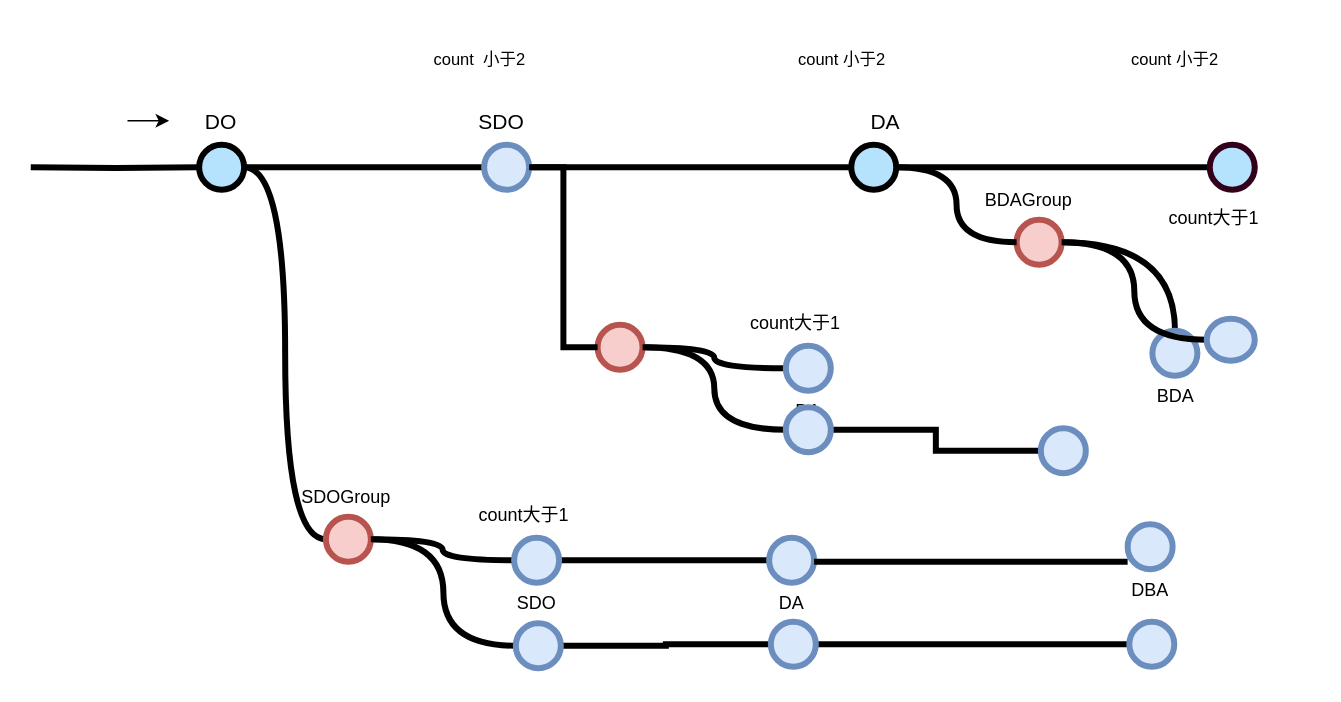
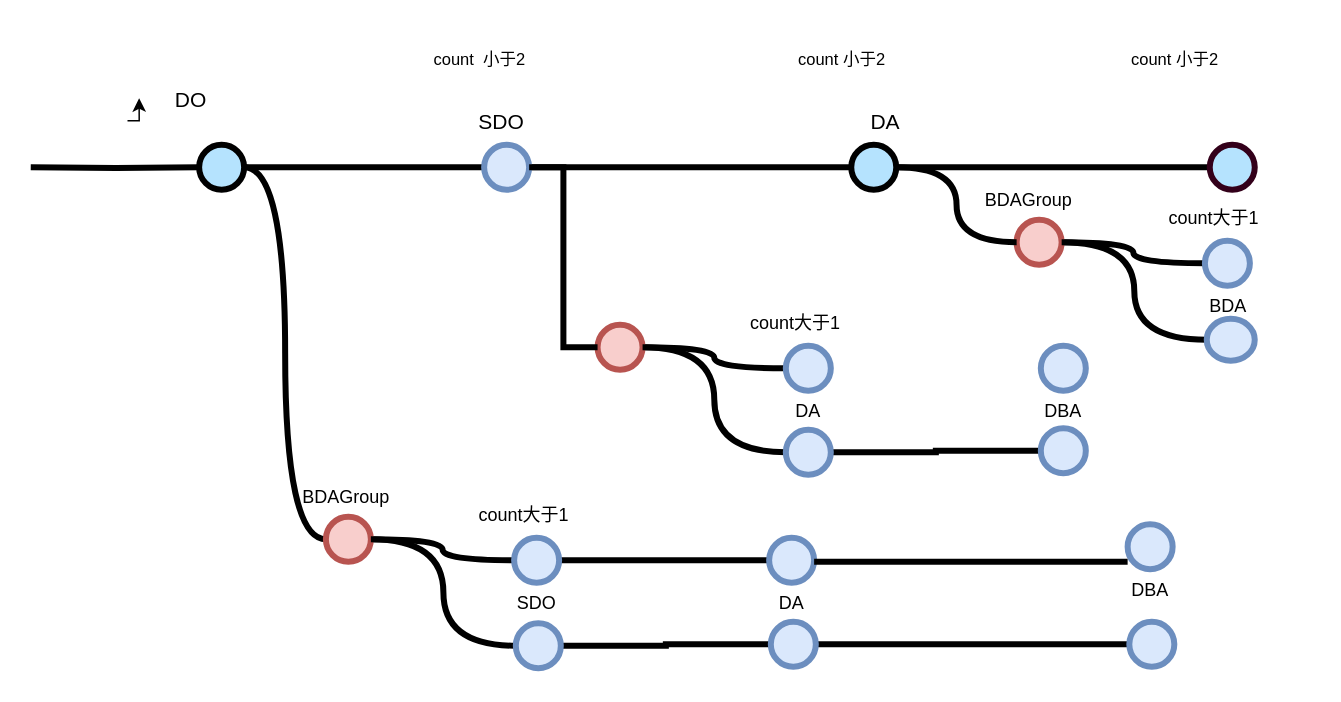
node "DO做": moved (222, 121) -> (192, 98)
node "BDAB": moved (1175, 353) -> (1227, 263)
node "DBAB": added
node "DSD": moved (808, 430) -> (808, 452)
node "SDOGroupSDO集团文本": label "SDOGroupSDO集团文本" -> "BDAGroupSDO集团文本"
